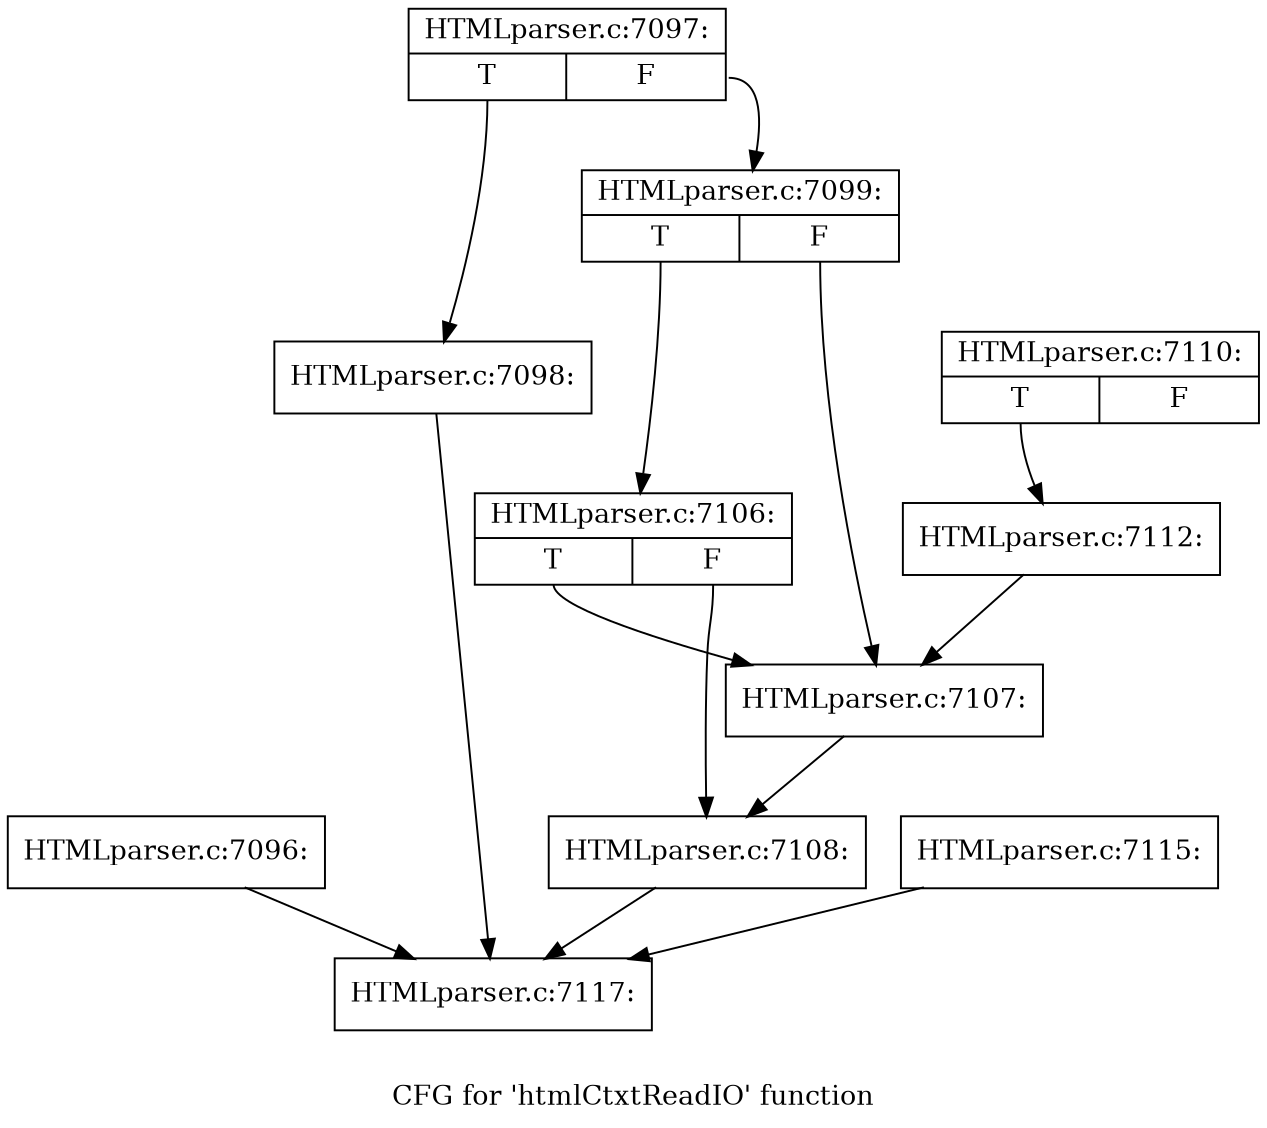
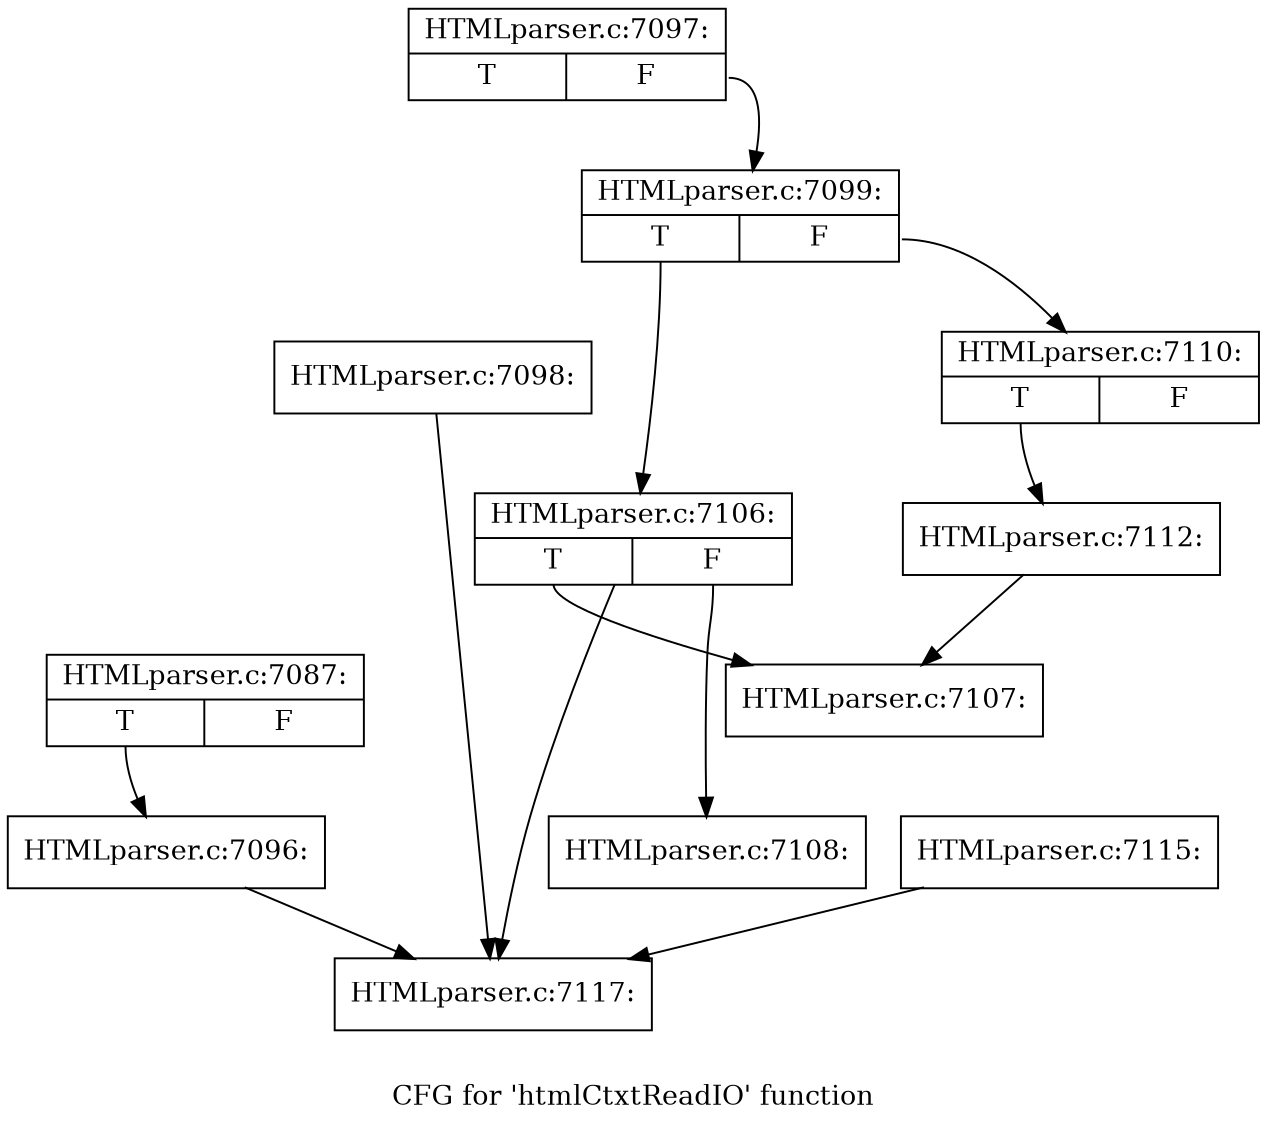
edge "HTMLparser.c:7097:" -> "HTMLparser.c:7098:": removed
edge "HTMLparser.c:7099:" -> "HTMLparser.c:7107:": now "HTMLparser.c:7099:" -> "HTMLparser.c:7110:"
node "HTMLparser.c:7087:": added
edge "HTMLparser.c:7107:" -> "HTMLparser.c:7108:": removed
edge "HTMLparser.c:7108:" -> "HTMLparser.c:7117:": now "HTMLparser.c:7106:" -> "HTMLparser.c:7117:"
